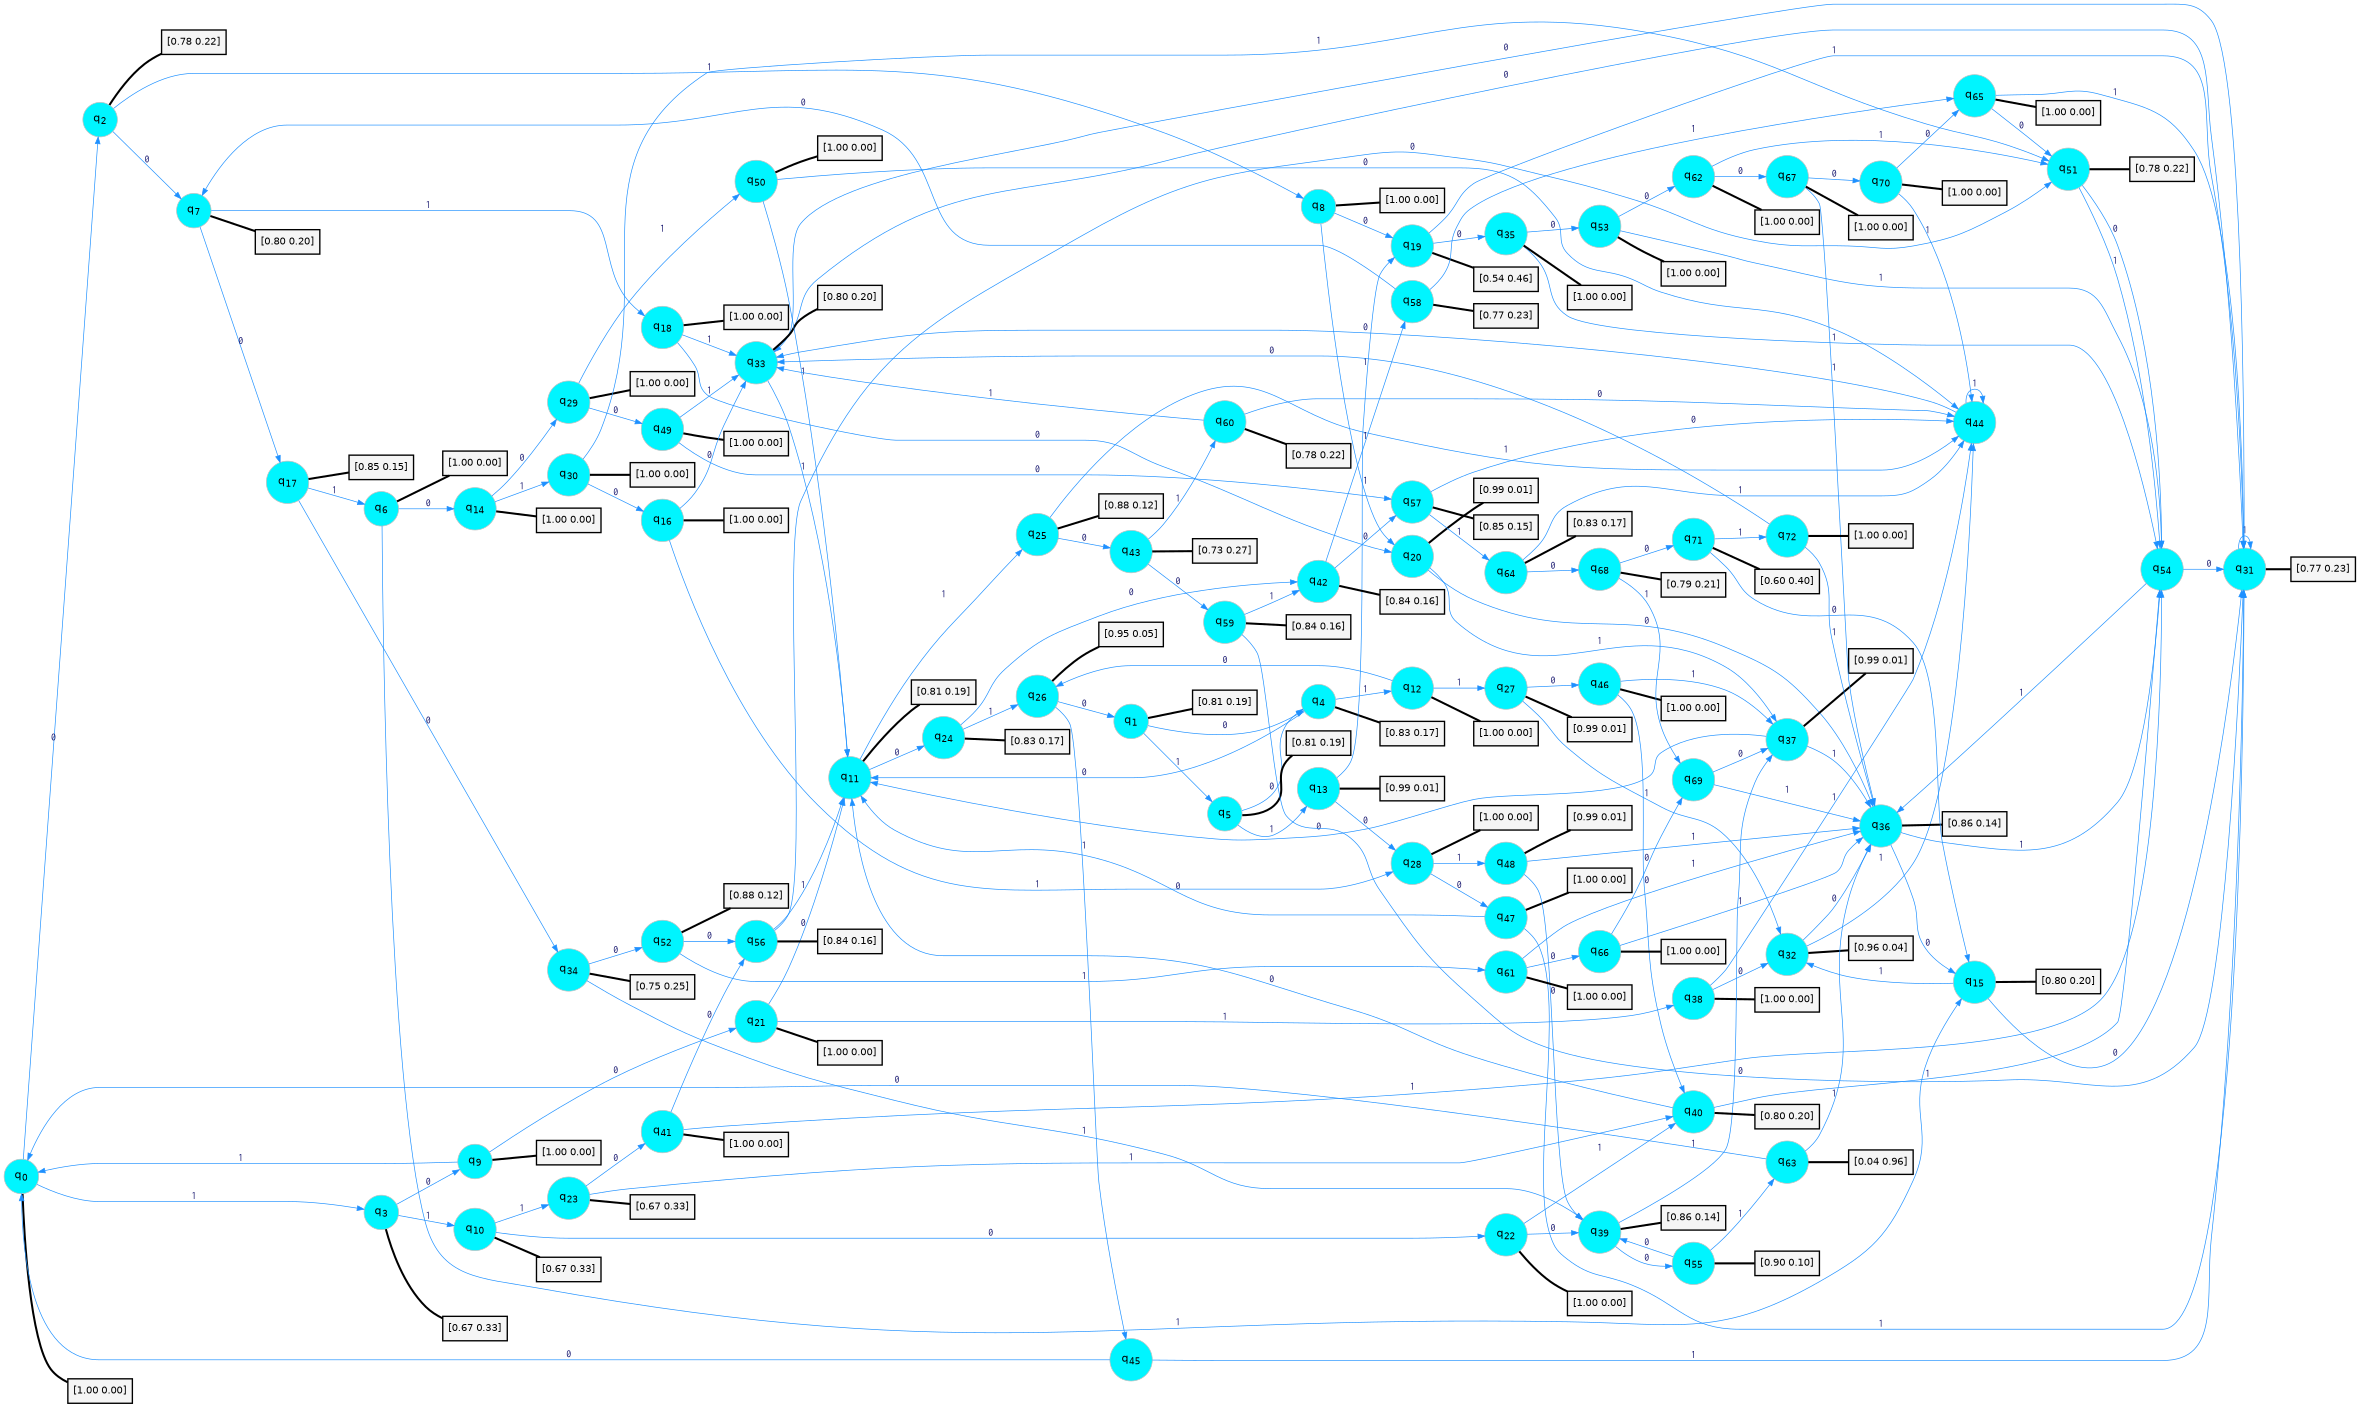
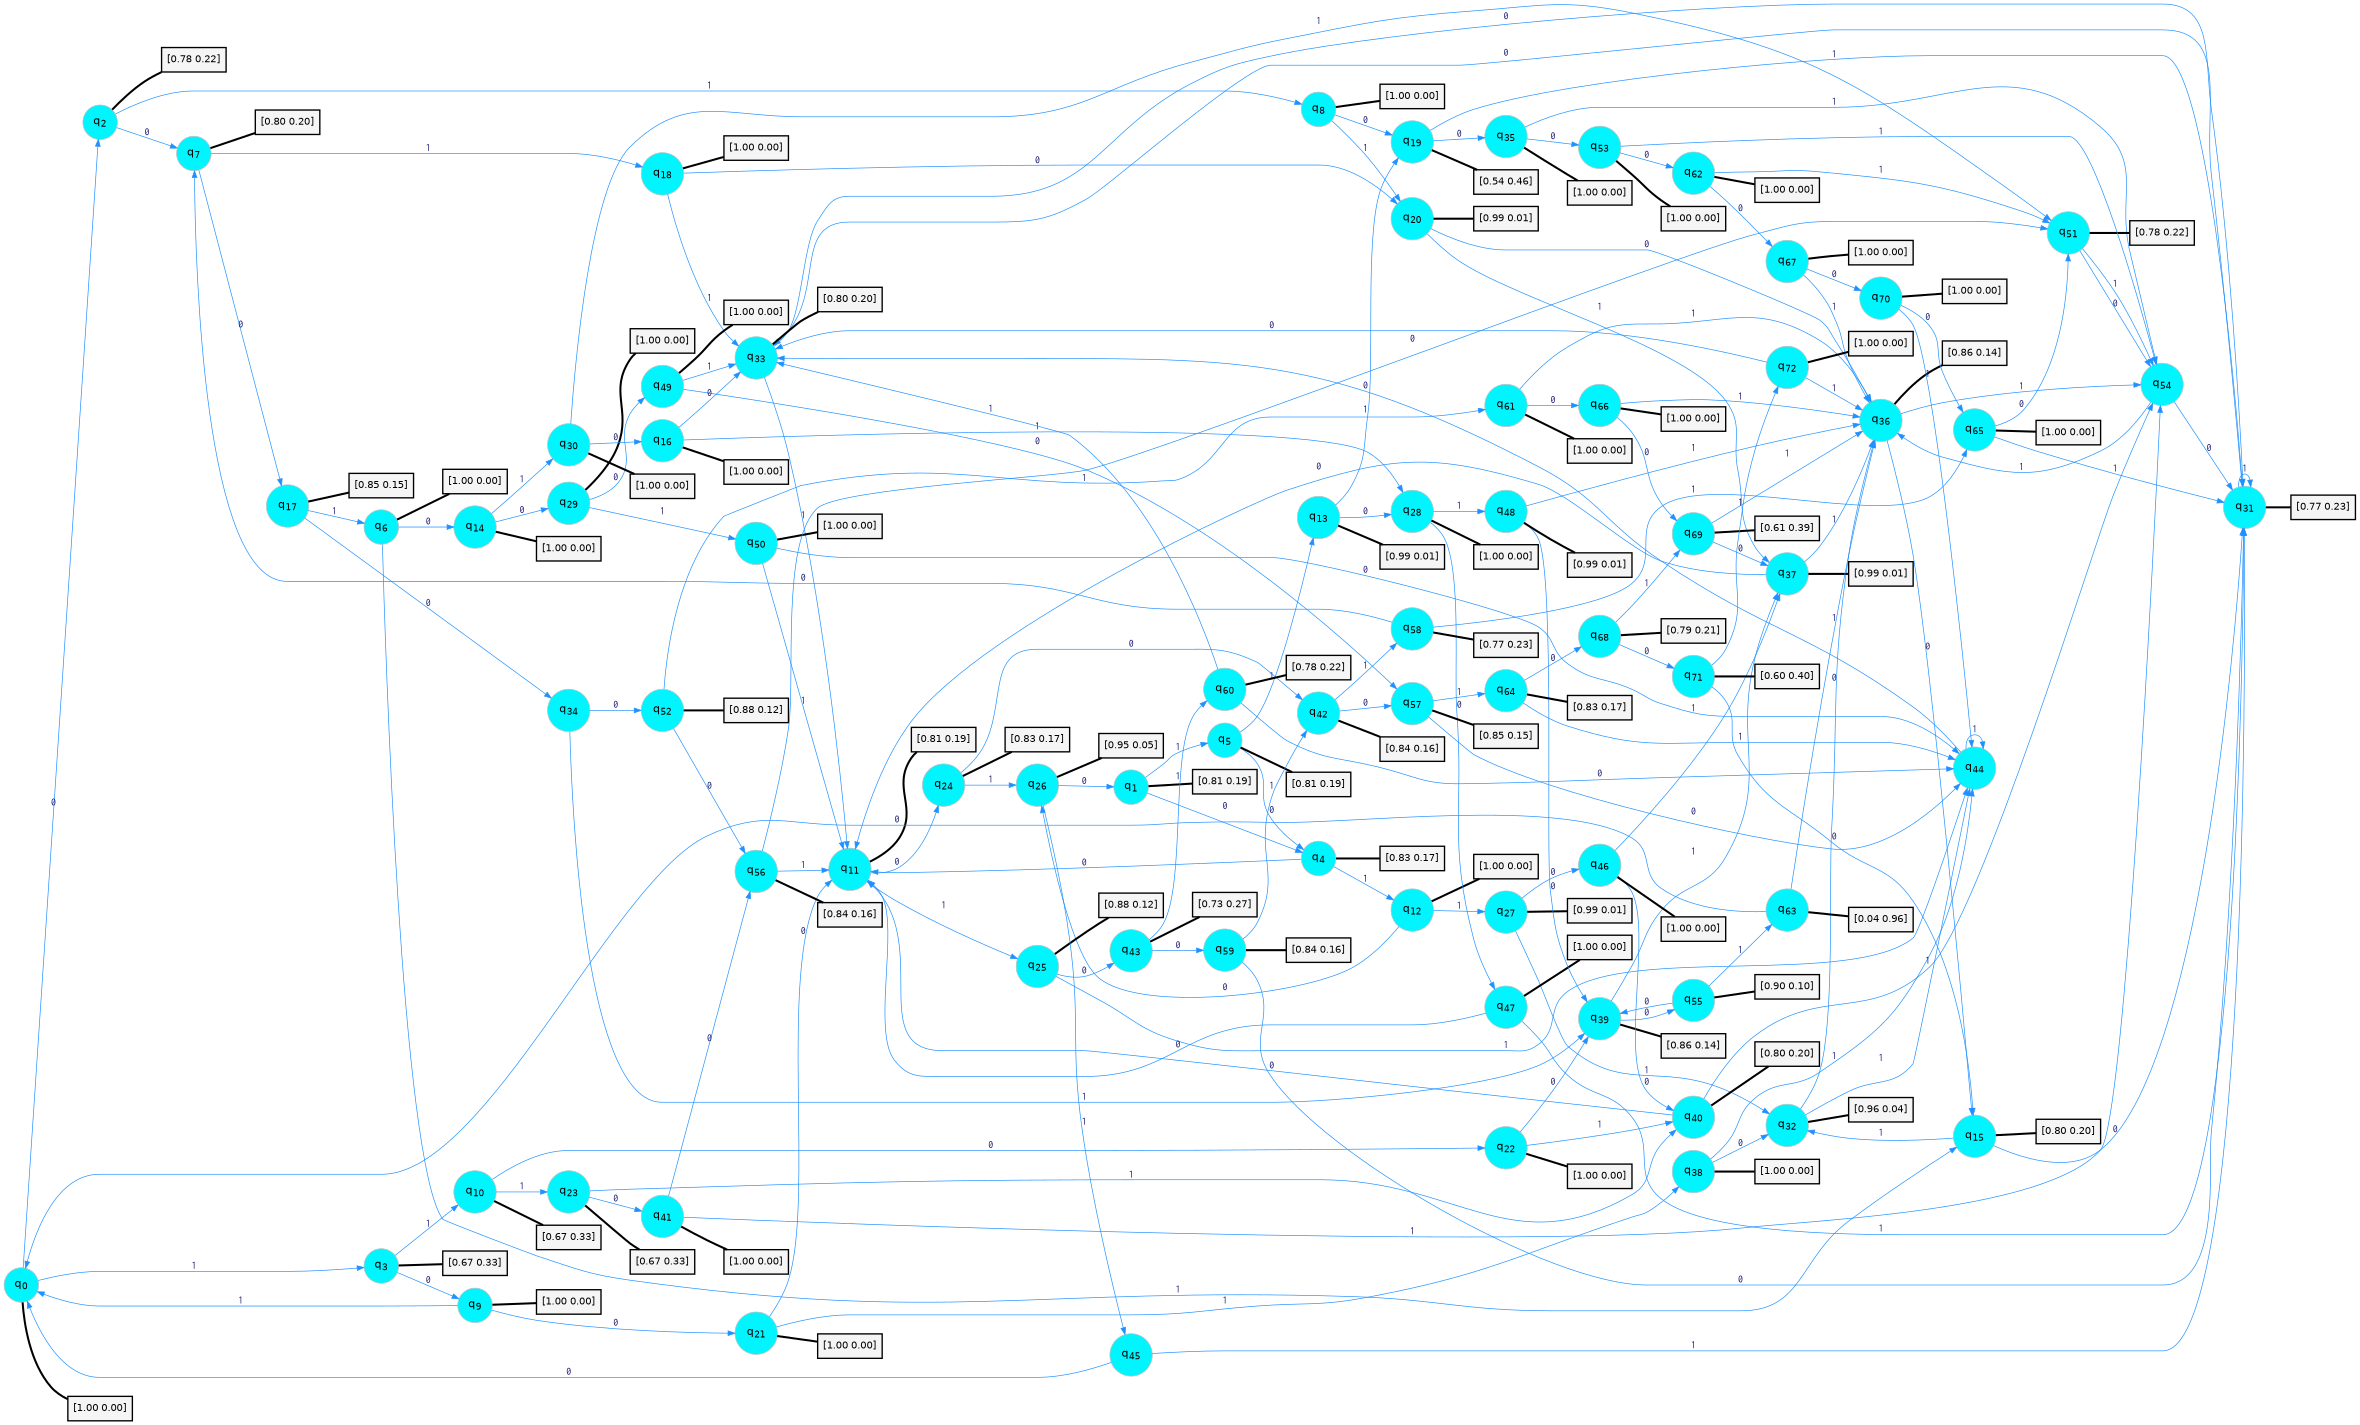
node "[0.61 0.39]": added
node "[0.75 0.25]": removed
